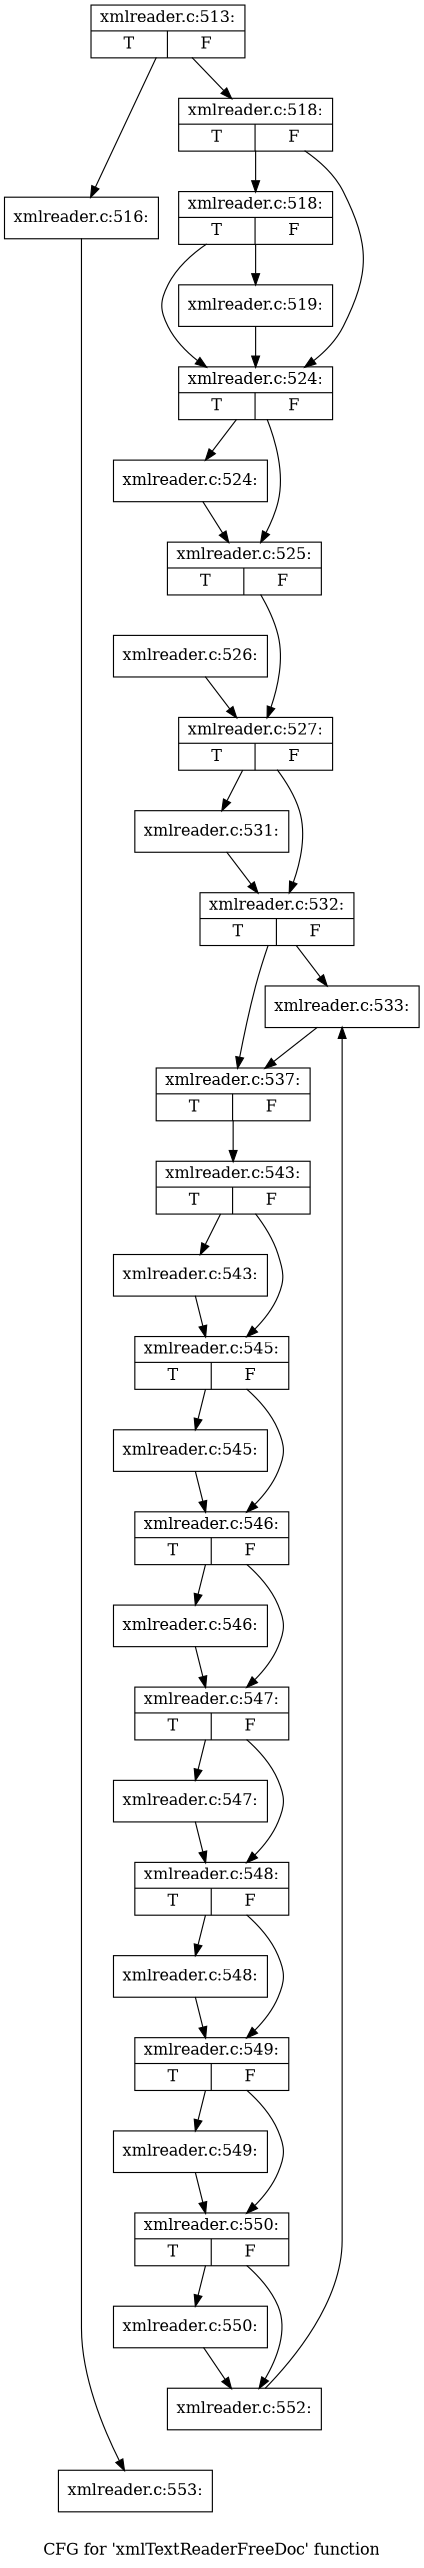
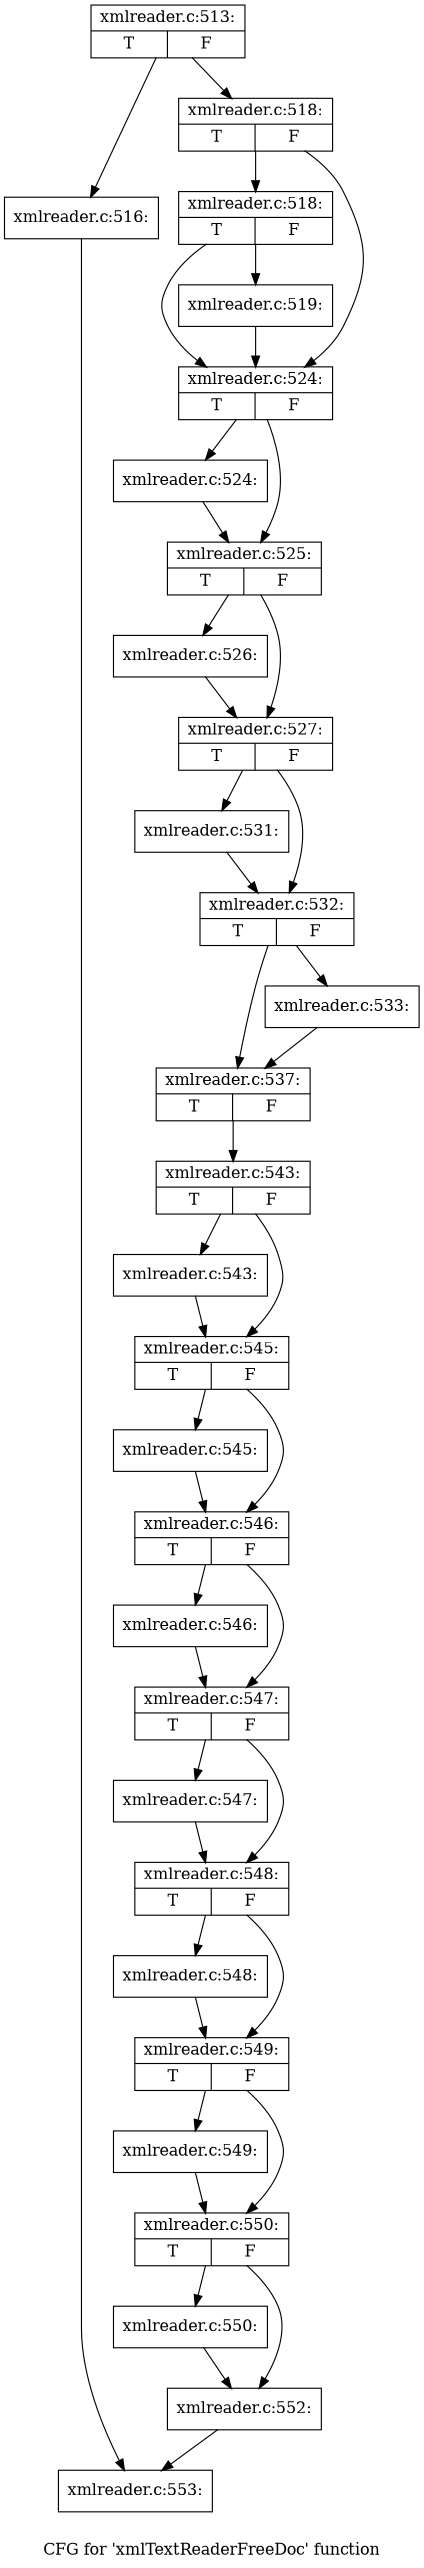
edge "xmlreader.c:525:" -> "xmlreader.c:526:": added
edge "xmlreader.c:552:" -> "xmlreader.c:533:": now "xmlreader.c:552:" -> "xmlreader.c:553:"
